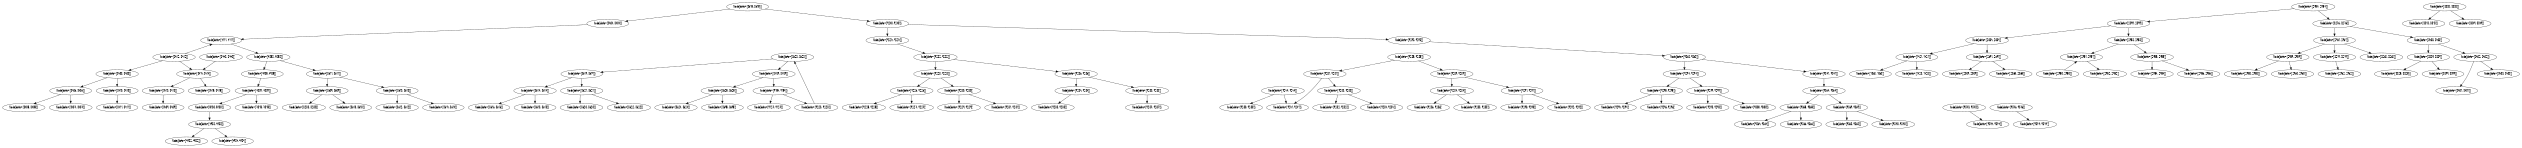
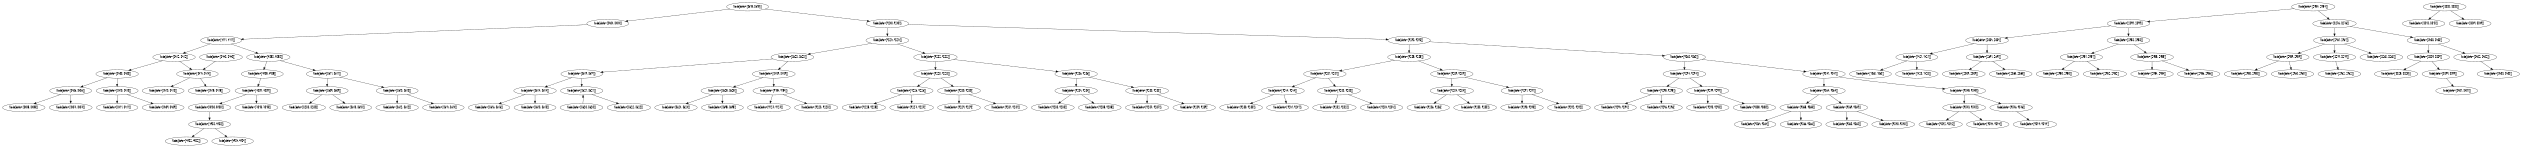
edge "Node{data=[9293, 9293]}" -> "Node{data=[9285, 9285]}": added
edge "Node{data=[3412, 3412]}" -> "Node{data=[4111, 4111]}": reversed
edge "Node{data=[2950, 2950]}" -> "Node{data=[2951, 2951]}": reversed
edge "Node{data=[3402, 3402]}" -> "Node{data=[3401, 3401]}": now "Node{data=[3399, 3399]}" -> "Node{data=[3401, 3401]}"
edge "Node{data=[9223, 9223]}" -> "Node{data=[8623, 8623]}": now "Node{data=[9224, 9224]}" -> "Node{data=[8623, 8623]}"
edge "Node{data=[9281, 9281]}" -> "Node{data=[9241, 9241]}": now "Node{data=[9281, 9281]}" -> "Node{data=[9247, 9247]}"
node "Node{data=[9375, 9375]}": added
edge "Node{data=[3413, 3413]}" -> "Node{data=[3409, 3409]}": now "Node{data=[3410, 3410]}" -> "Node{data=[3409, 3409]}"
edge "Node{data=[8621, 8621]}" -> "Node{data=[8620, 8620]}": reversed
node "Node{data=[9235, 9235]}": added
node "Node{data=[9239, 9239]}": added
node "Node{data=[9372, 9372]}": added
